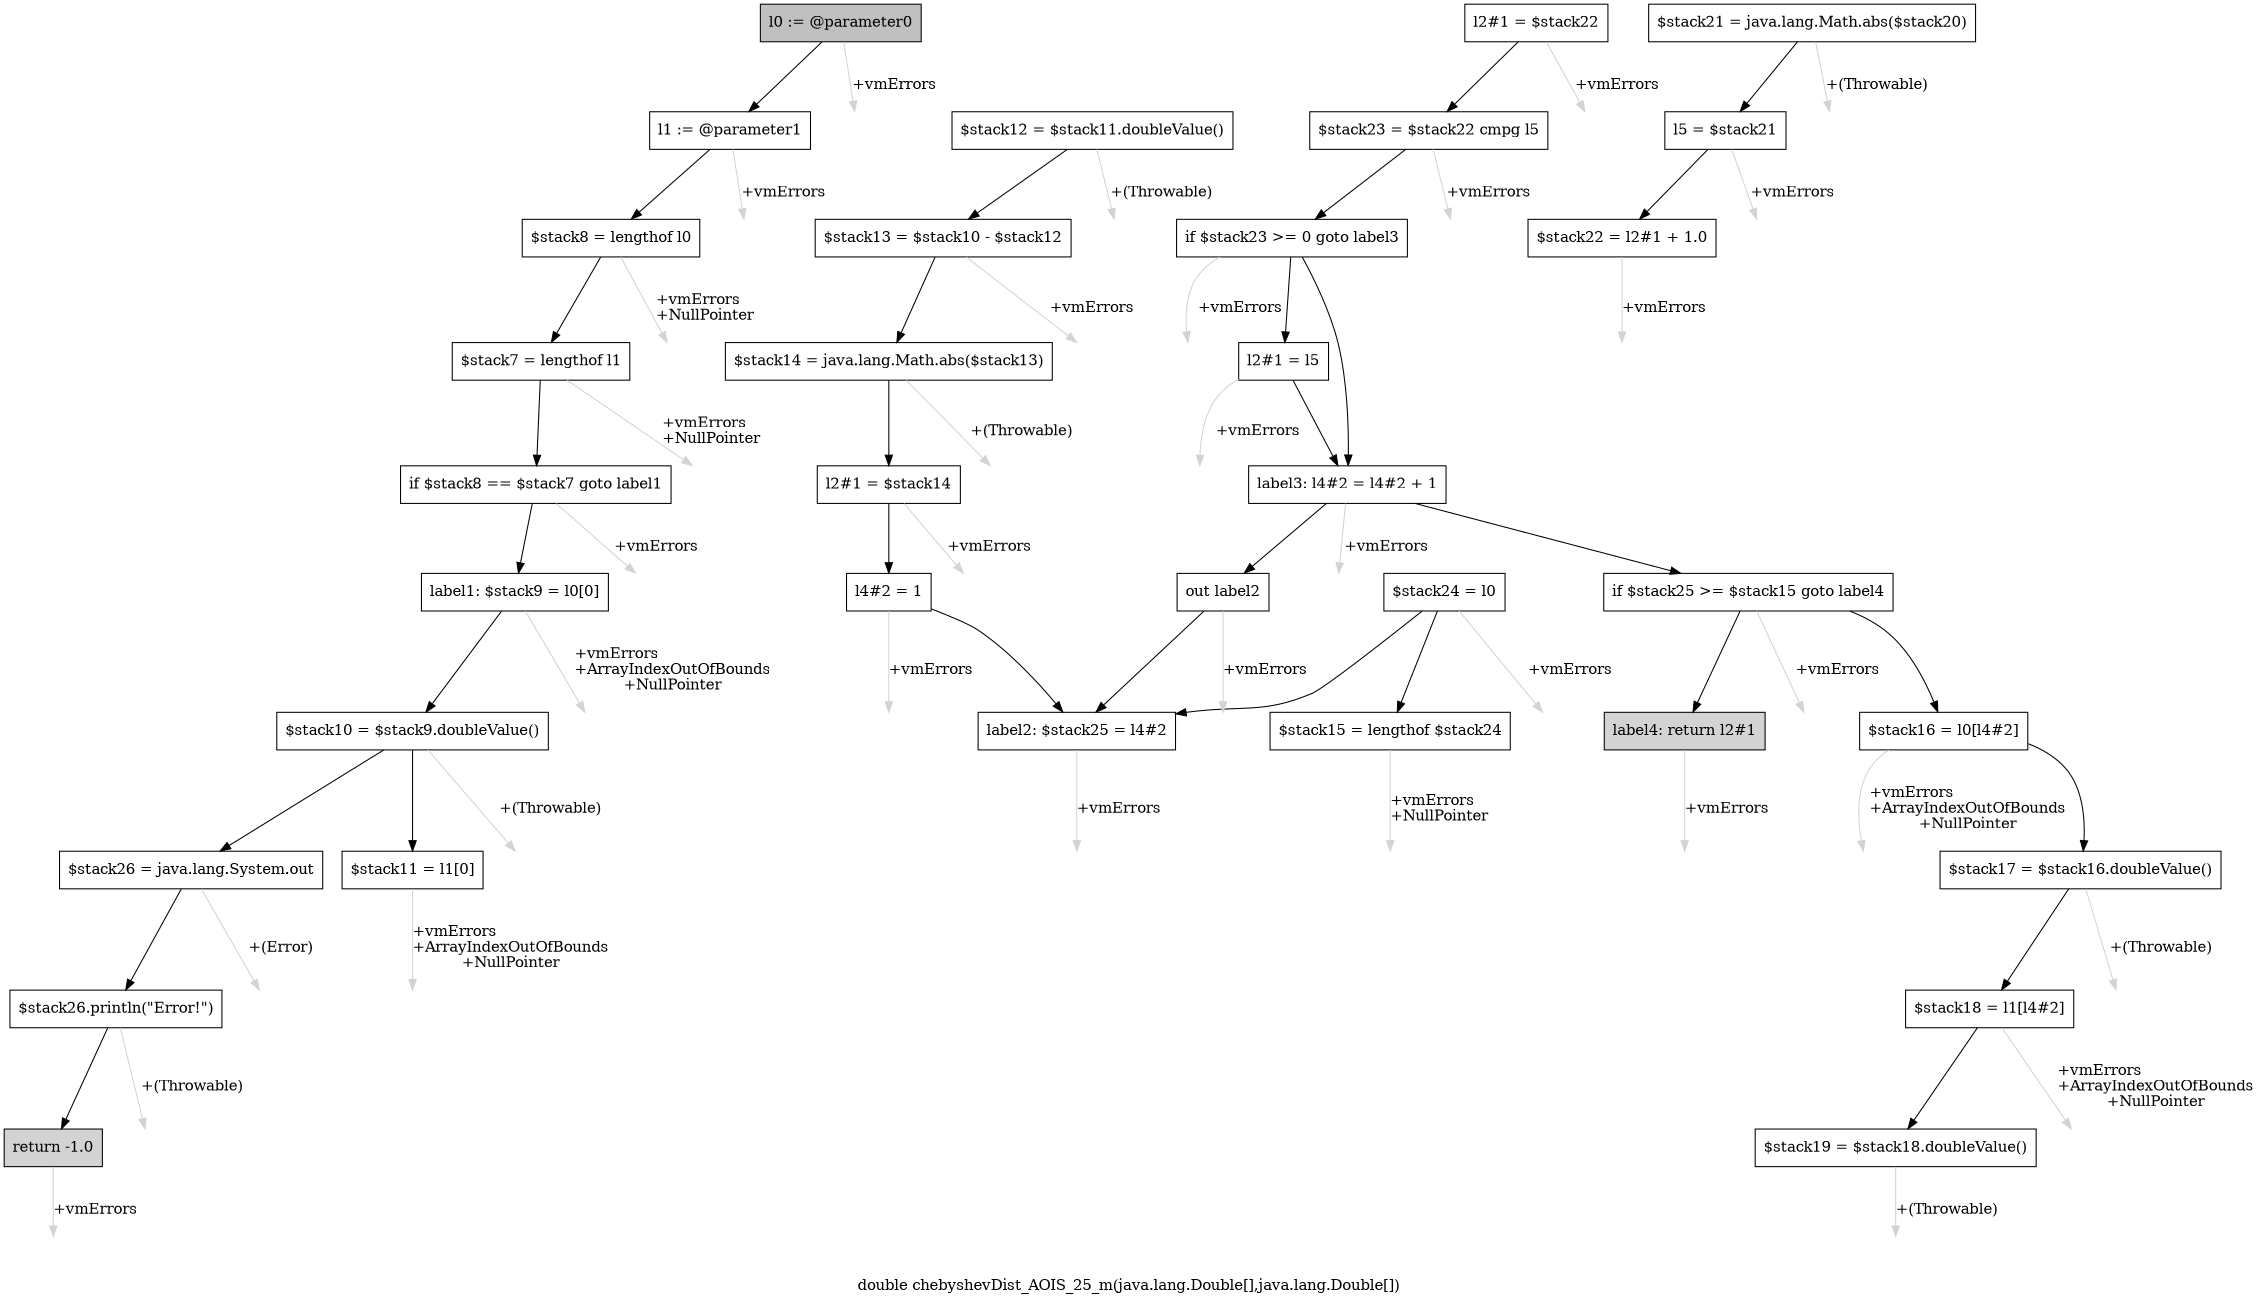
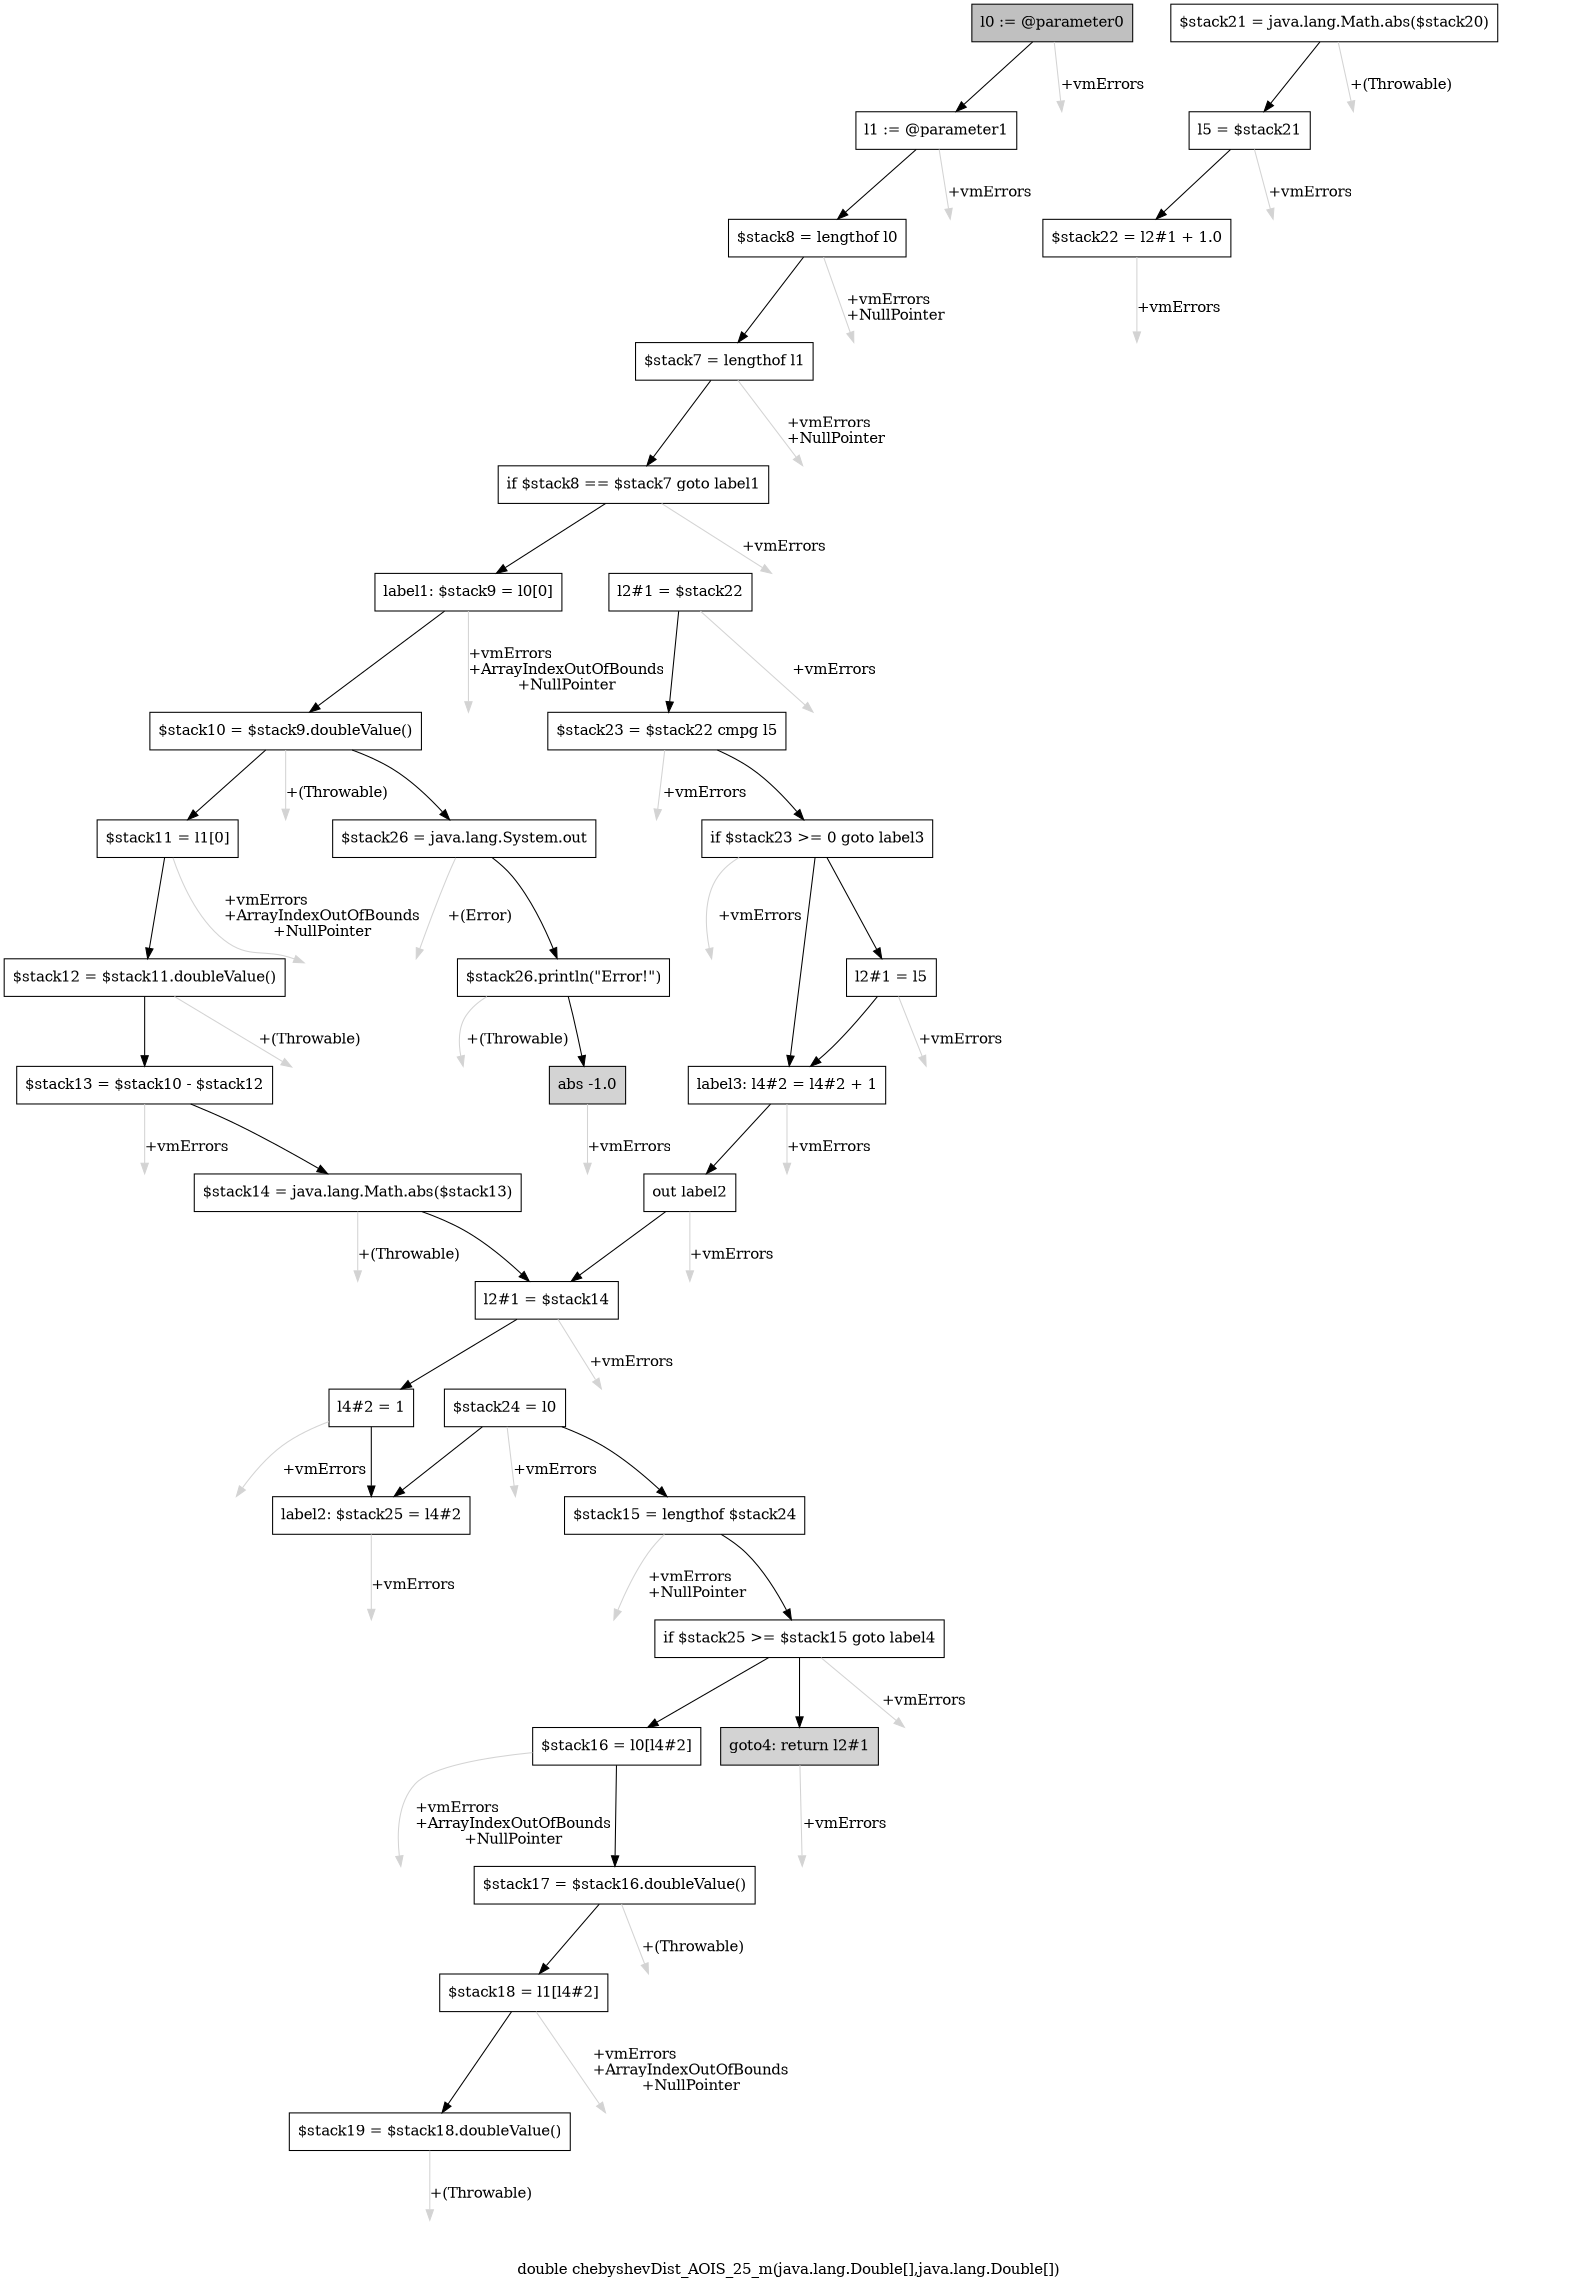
edge "label3: l4#2 = l4#2 + 1" -> "if $stack25 >= $stack15 goto label4": now "$stack15 = lengthof $stack24" -> "if $stack25 >= $stack15 goto label4"
edge "out label2" -> "label2: $stack25 = l4#2": now "out label2" -> "l2#1 = $stack14"
node "label4: return l2#1": label "label4: return l2#1" -> "goto4: return l2#1"
edge "$stack11 = l1[0]" -> "$stack12 = $stack11.doubleValue()": added
node "return -1.0": label "return -1.0" -> "abs -1.0"
